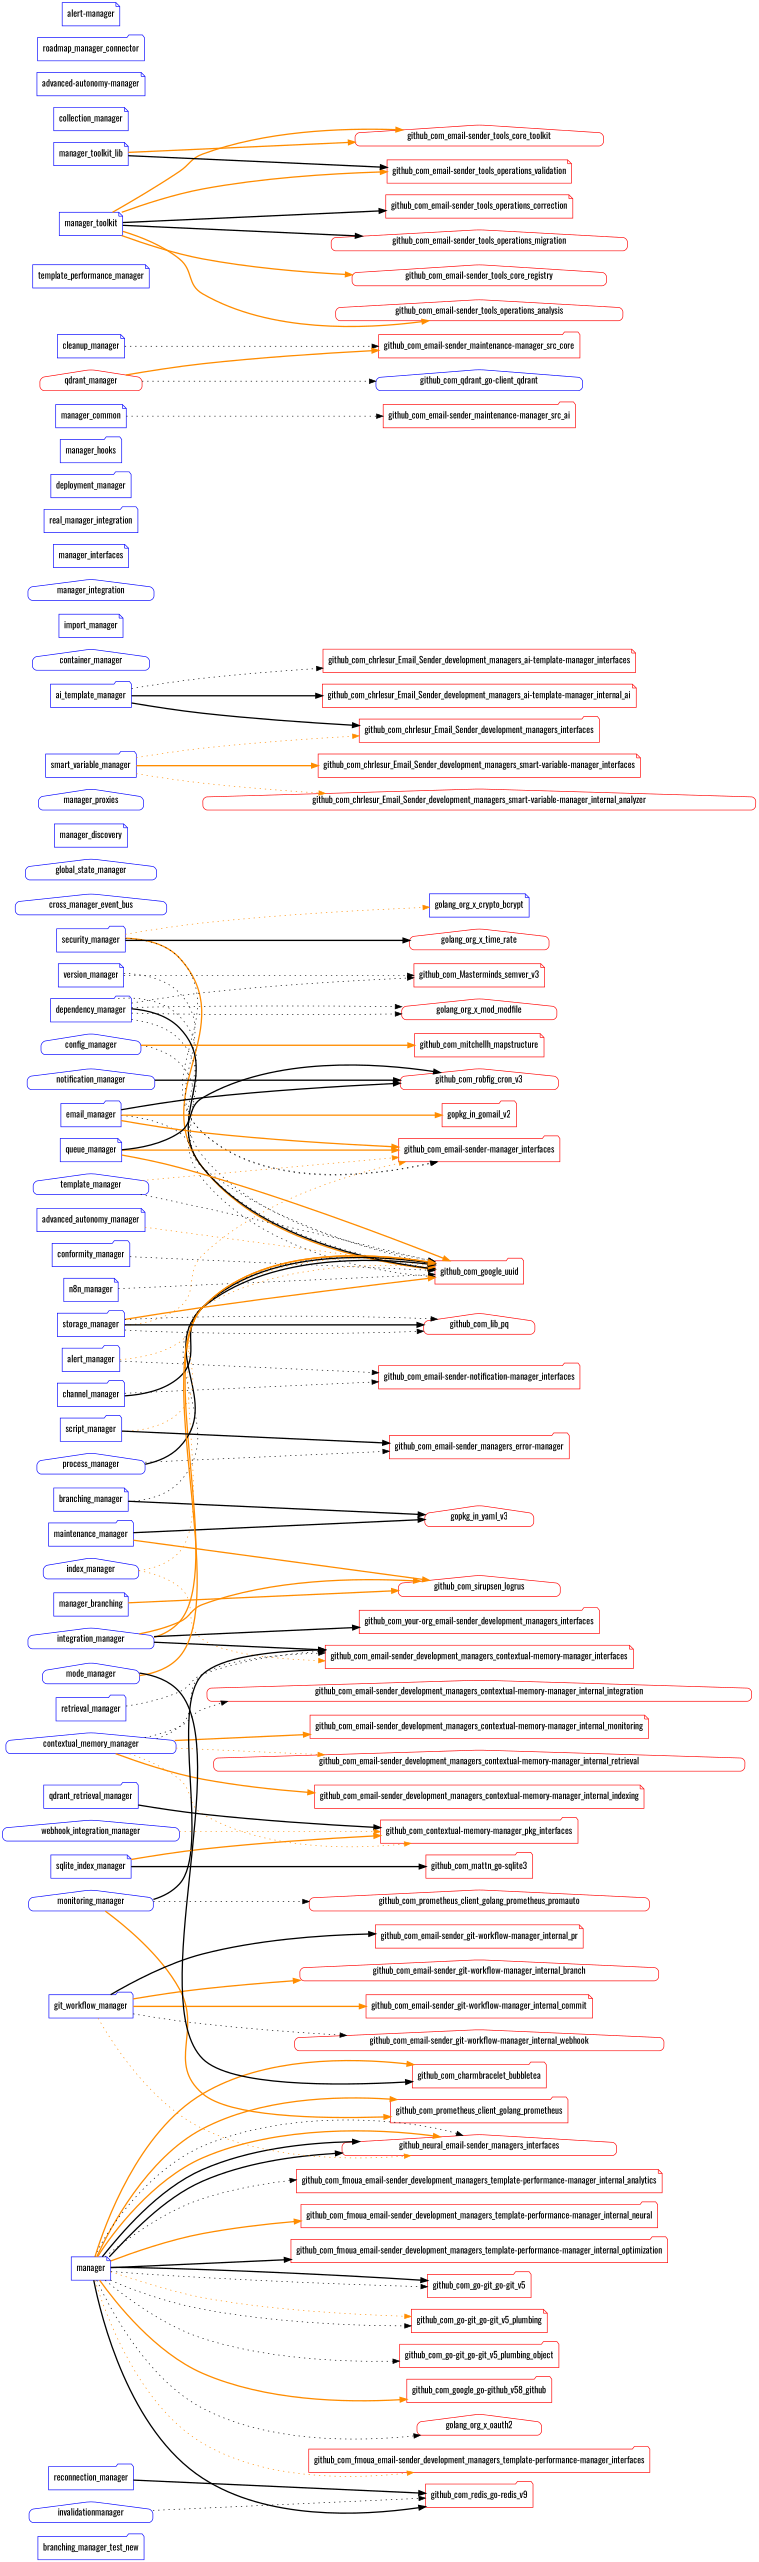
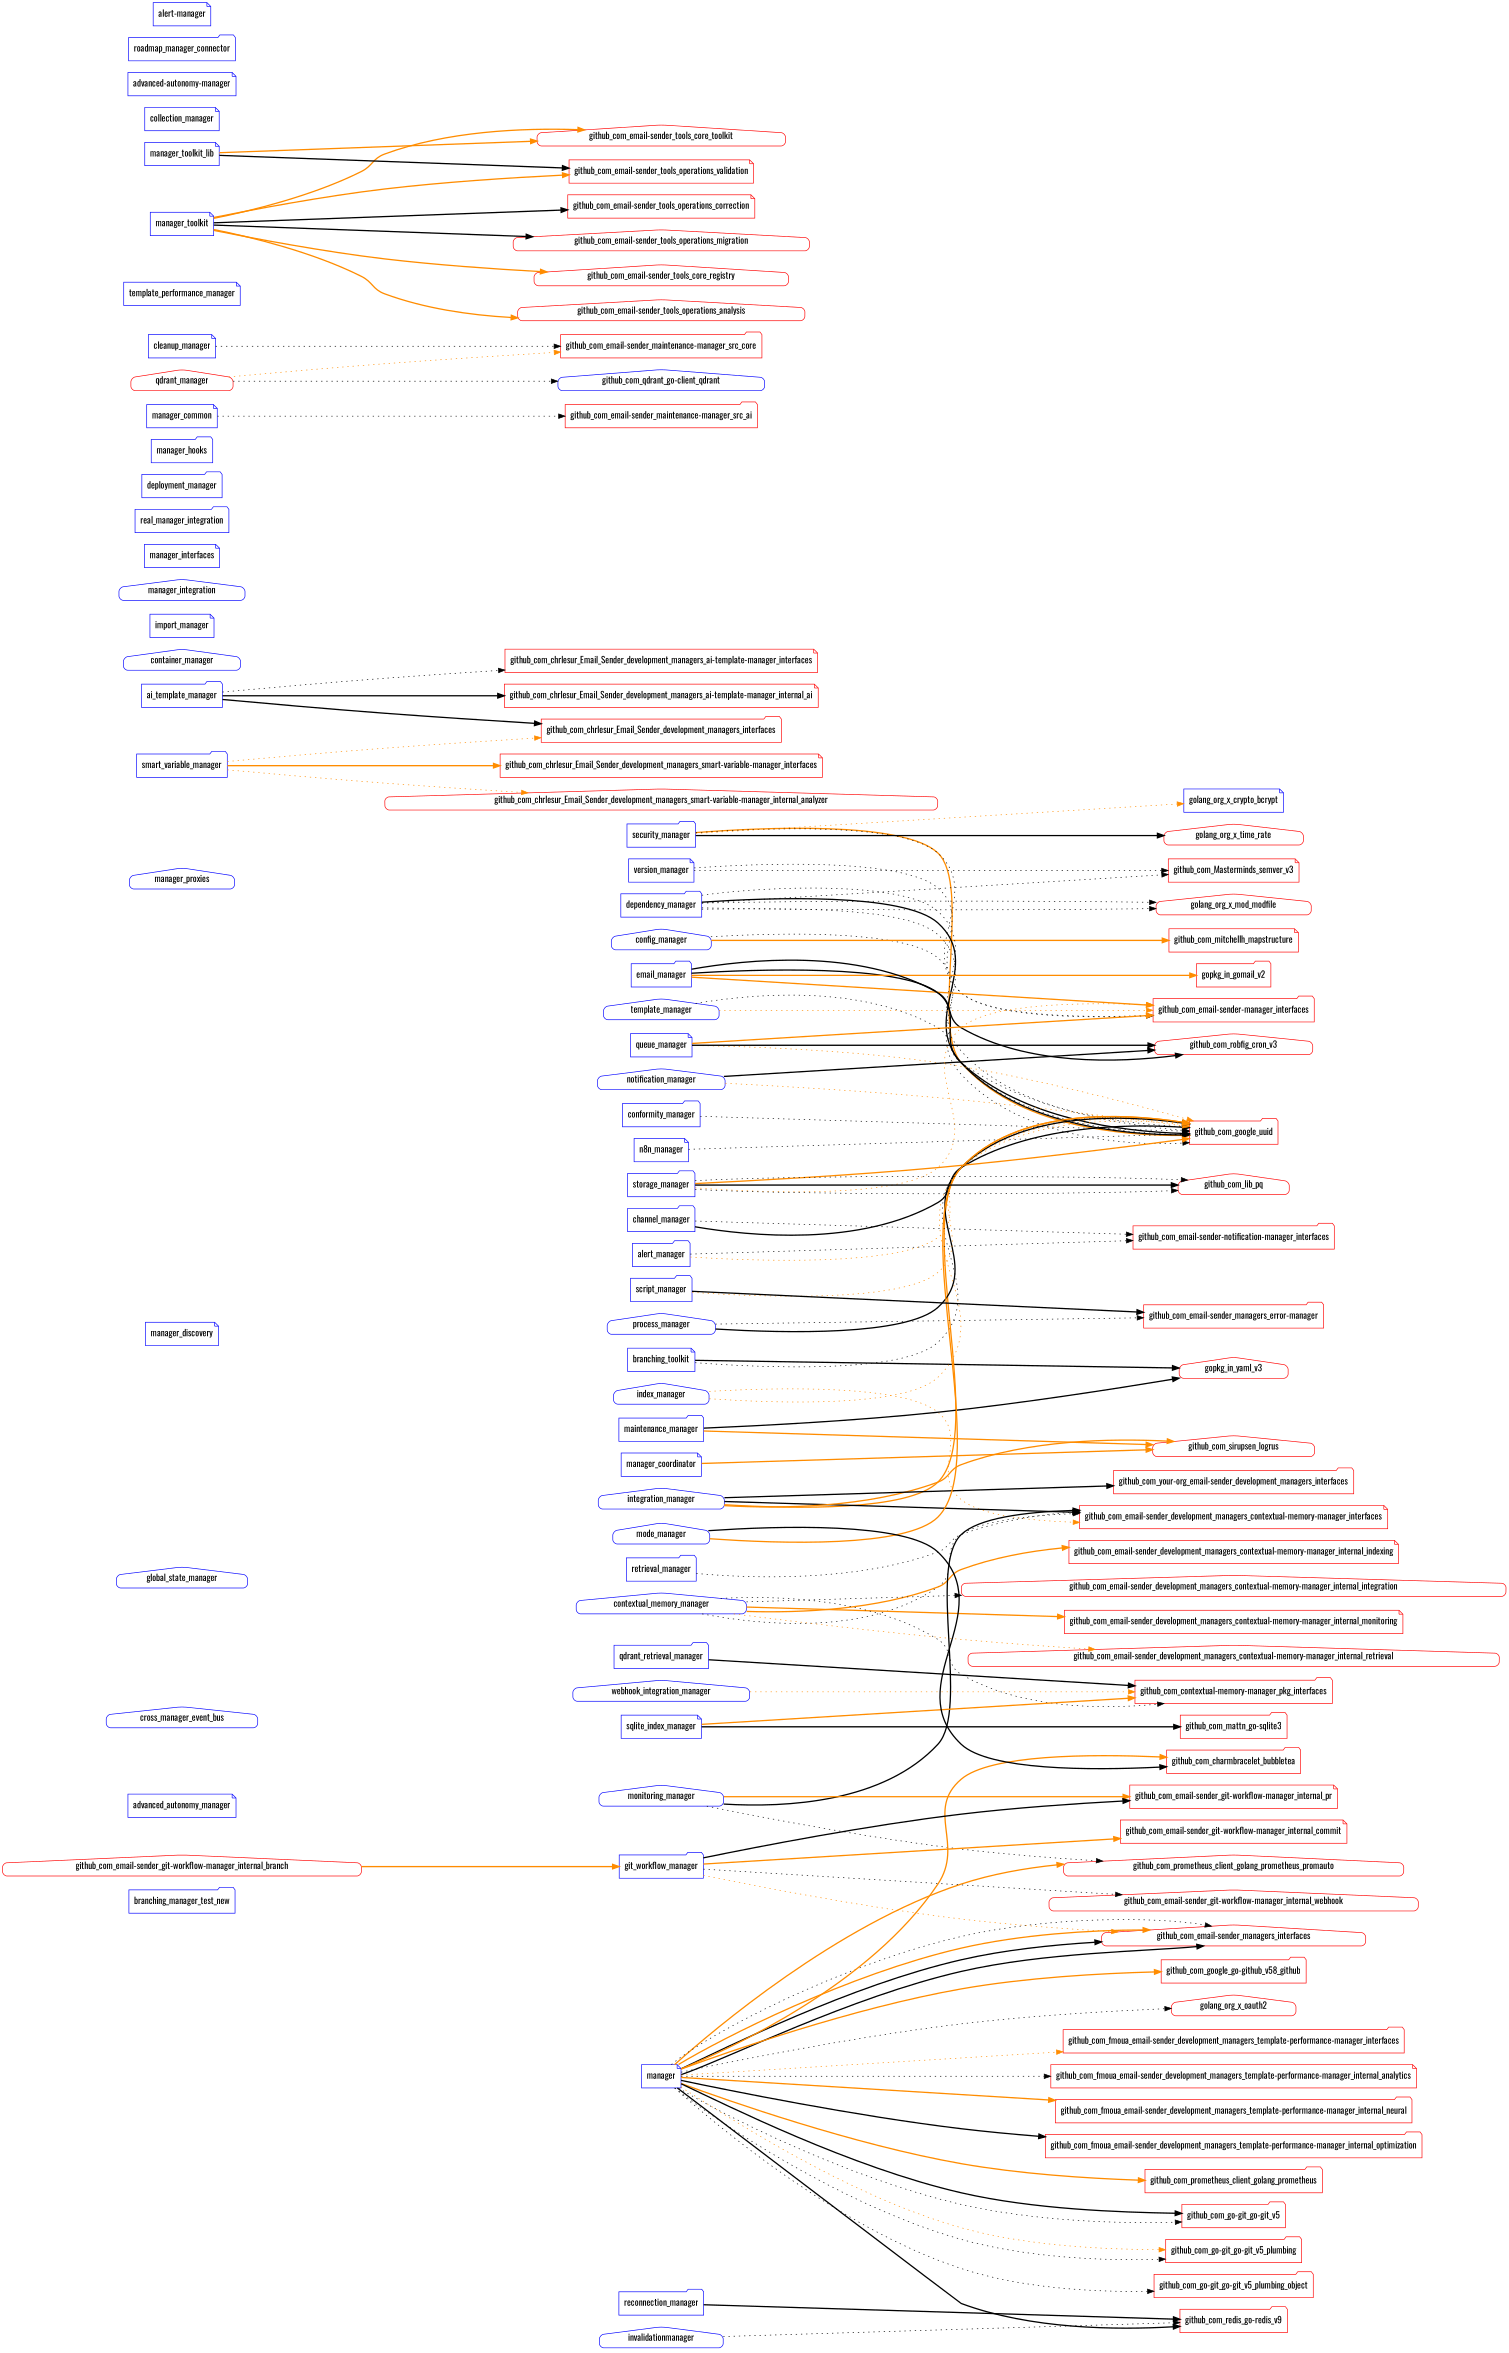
edge "qdrant_manager" -> "github_com_email-sender_maintenance-manager_src_core": style bold -> dotted
edge "queue_manager" -> "github_com_google_uuid": style bold -> dotted
edge "email_manager" -> "github_com_google_uuid": style dotted -> bold
edge "advanced_autonomy_manager" -> "github_com_google_uuid": now "notification_manager" -> "github_com_google_uuid"
node "branching_manager": label "branching_manager" -> "branching_toolkit"
node "manager_branching": label "manager_branching" -> "manager_coordinator"
edge "contextual_memory_manager" -> "github_com_contextual-memory-manager_pkg_interfaces": color darkorange -> black
edge "manager" -> "github_com_prometheus_client_golang_prometheus_promauto": added
edge "git_workflow_manager" -> "github_com_email-sender_git-workflow-manager_internal_branch": reversed
edge "monitoring_manager" -> "github_com_prometheus_client_golang_prometheus": now "monitoring_manager" -> "github_com_email-sender_git-workflow-manager_internal_pr"
node "github_neural_email-sender_managers_interfaces": label "github_neural_email-sender_managers_interfaces" -> "github_com_email-sender_managers_interfaces"
node "github_com_go-git_go-git_v5_plumbing": shape note -> folder
